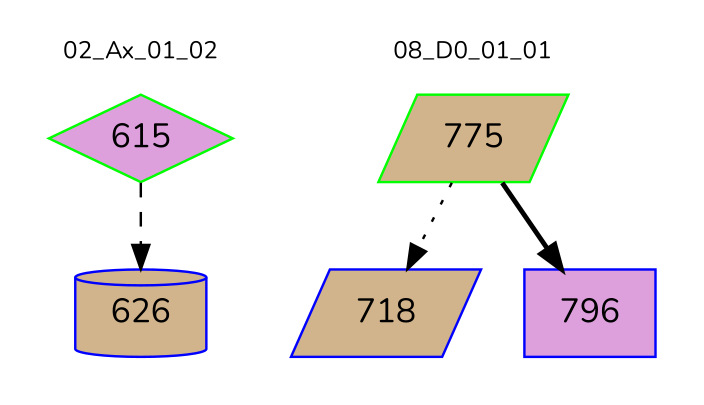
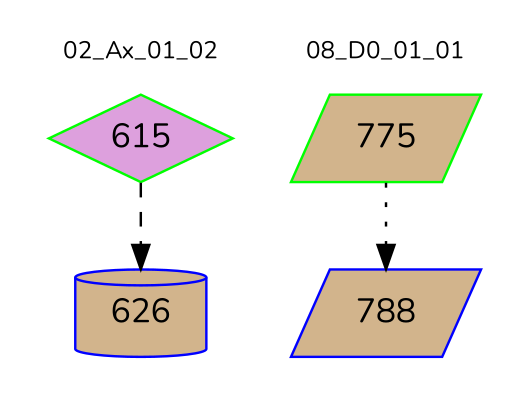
node "718": label "718" -> "788"
node "796": removed
